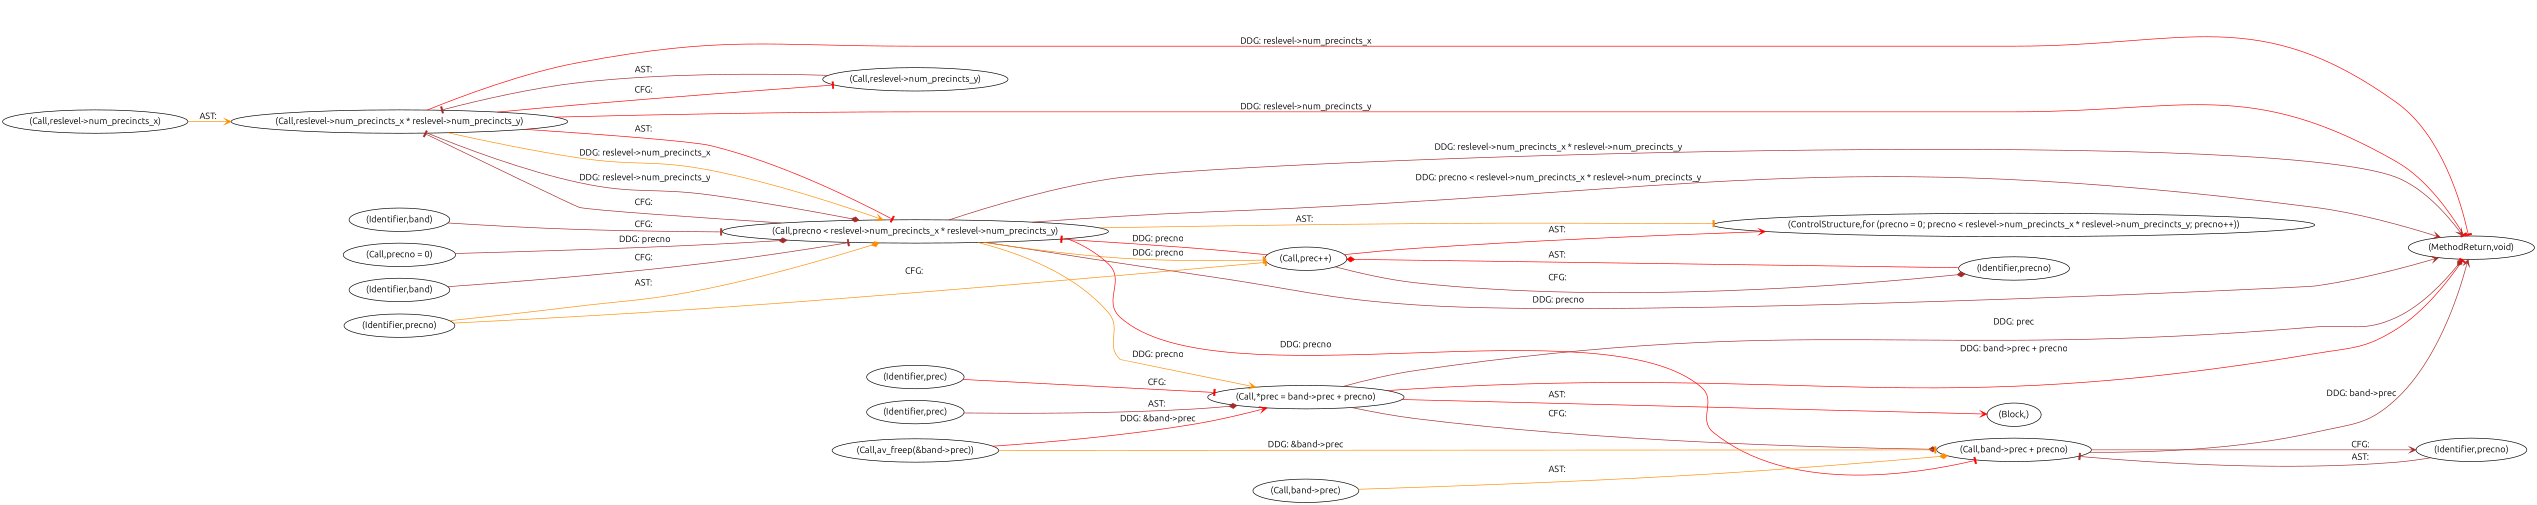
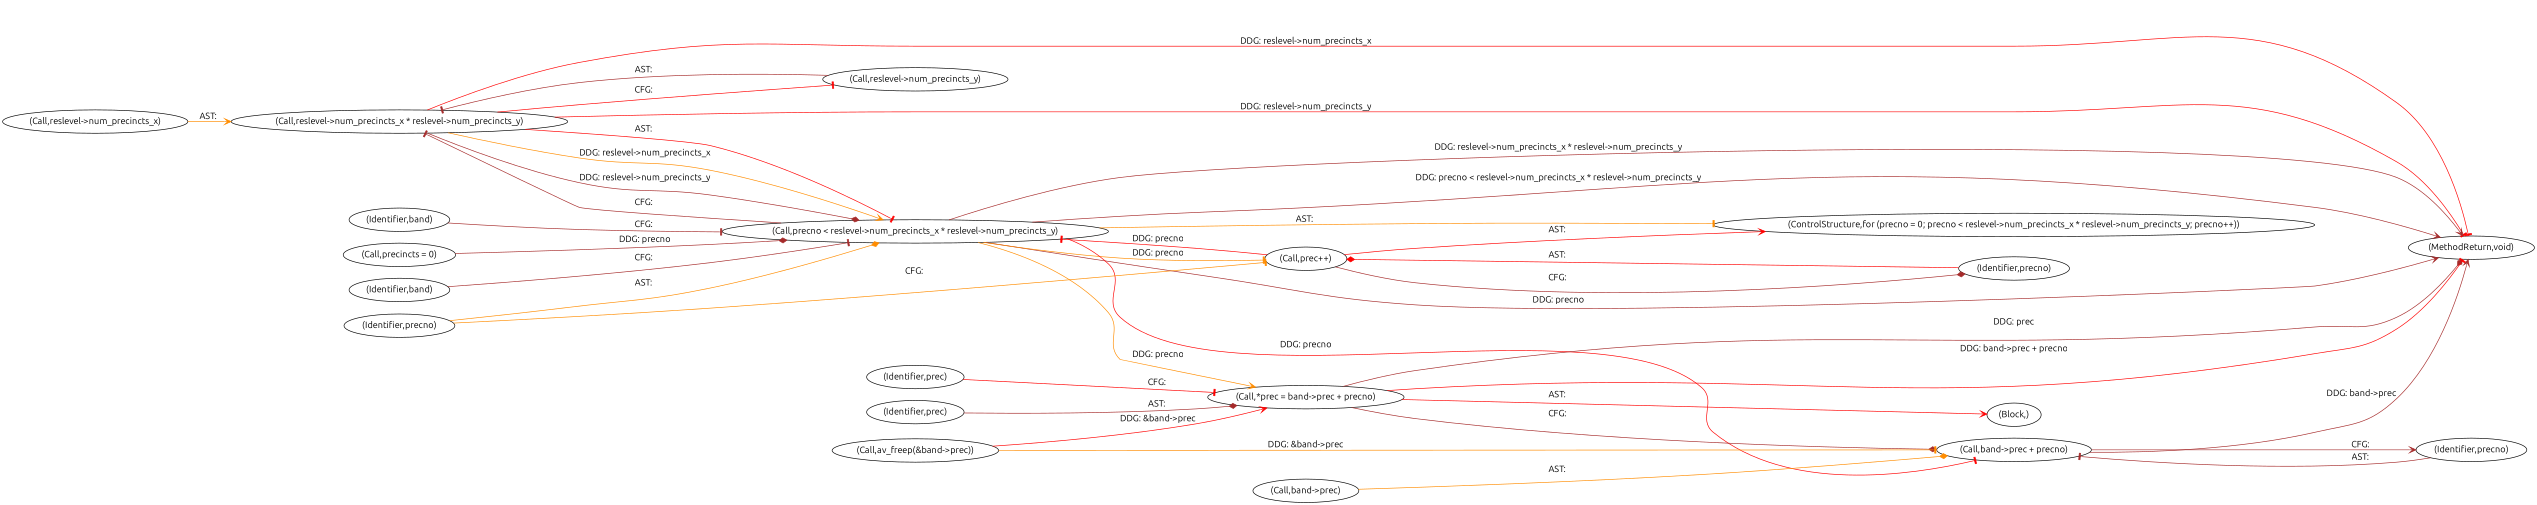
node "(Call,precno = 0)": label "(Call,precno = 0)" -> "(Call,precincts = 0)"
